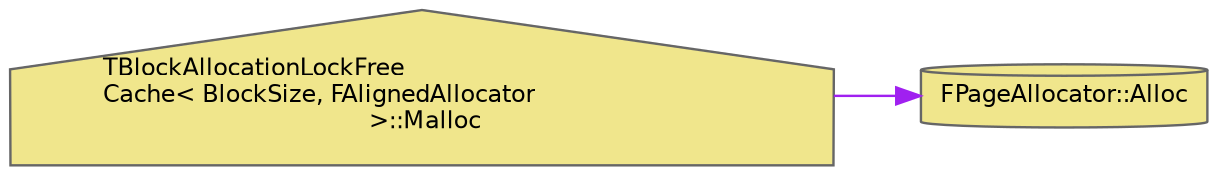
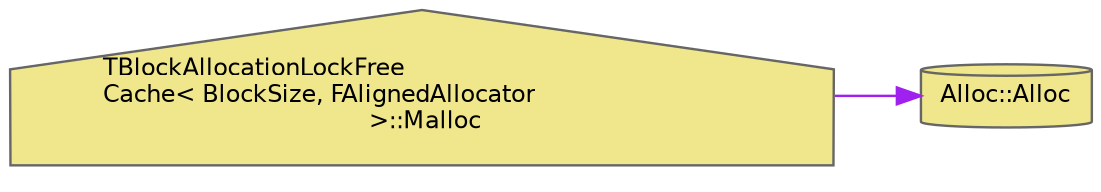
node "FPageAllocator::Alloc": label "FPageAllocator::Alloc" -> "Alloc::Alloc"
